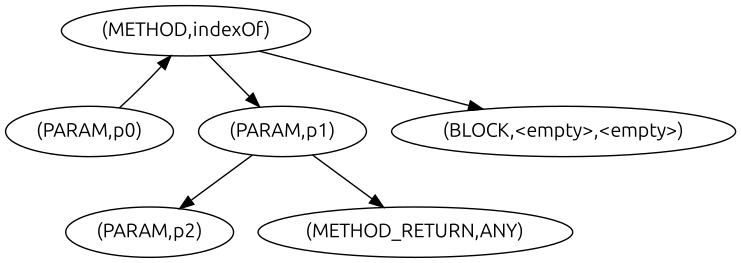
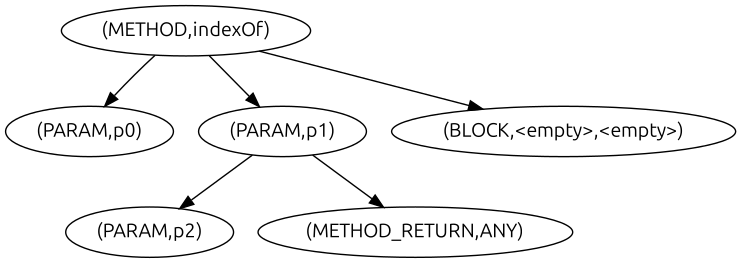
edge "(PARAM,p0)" -> "(METHOD,indexOf)": reversed
